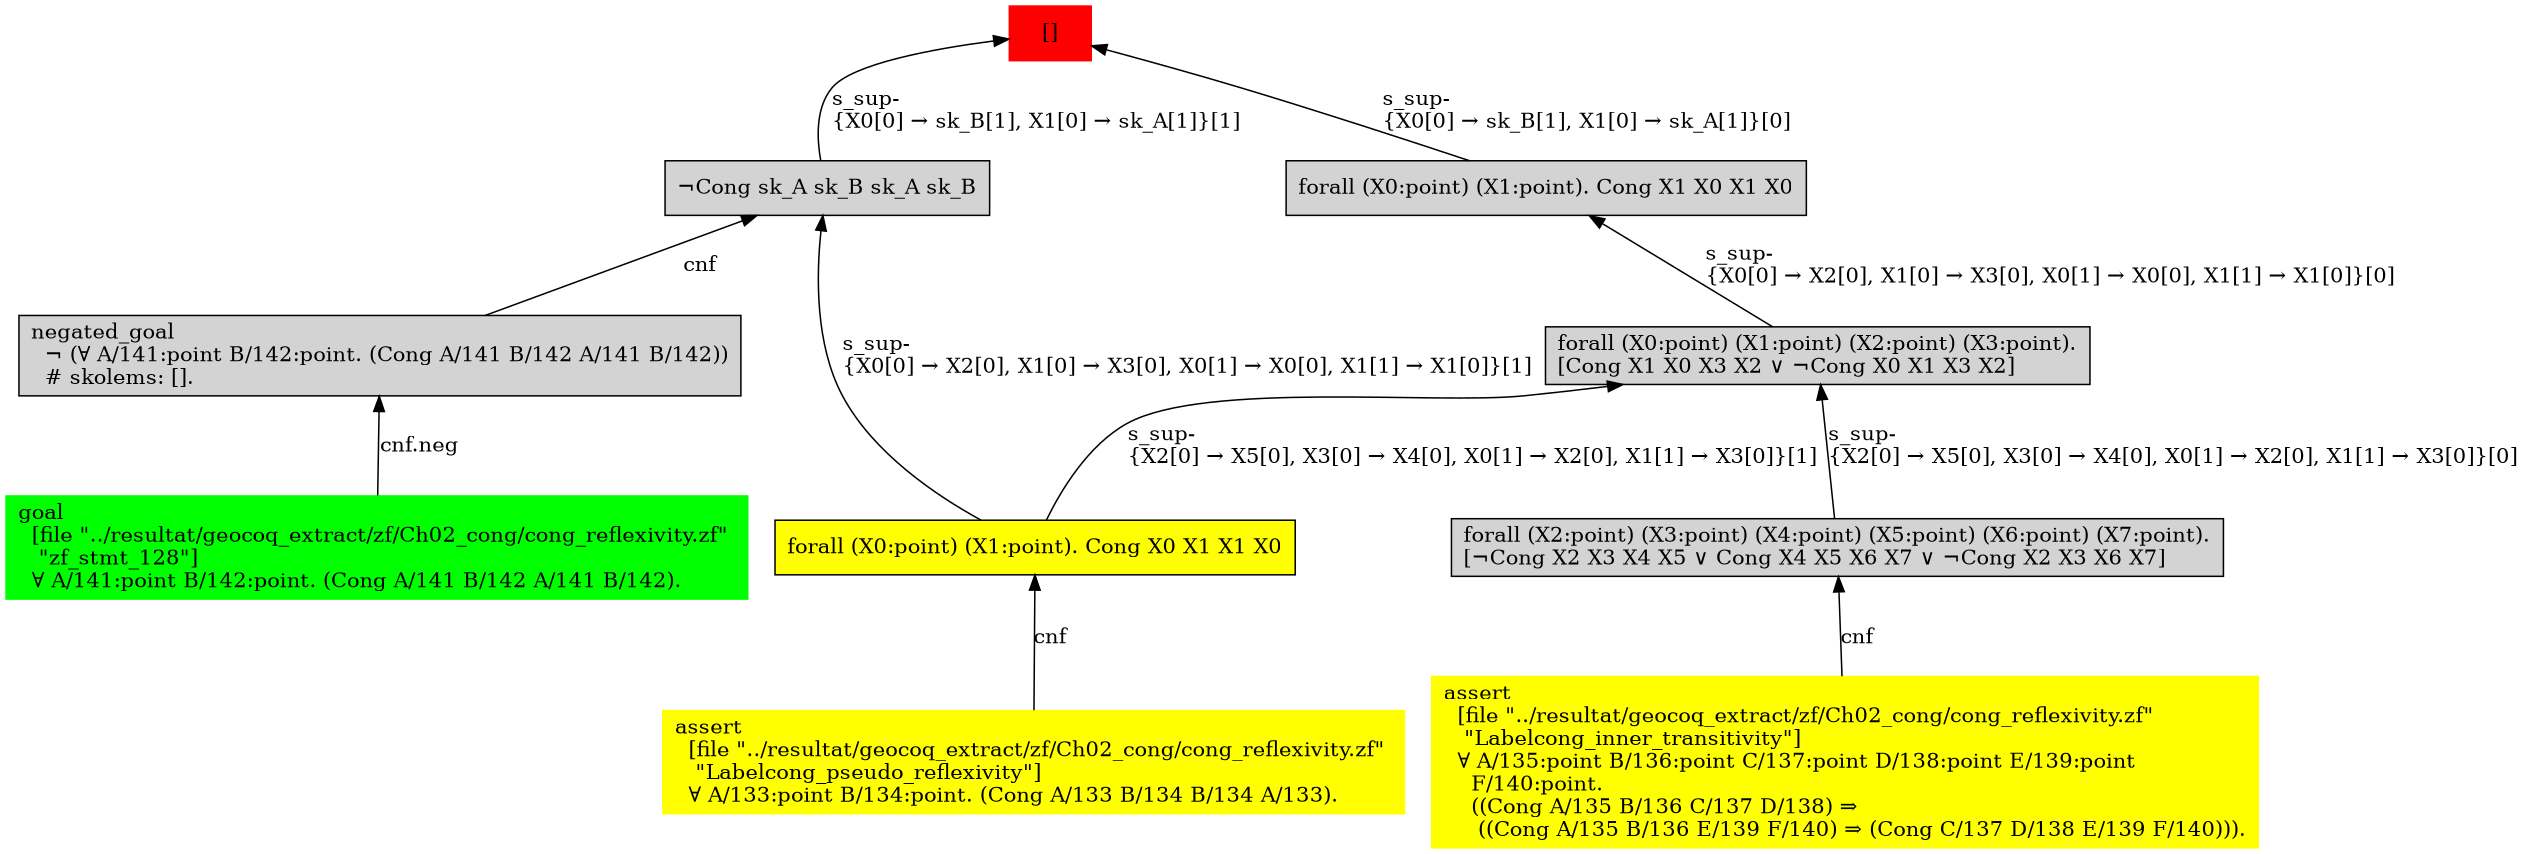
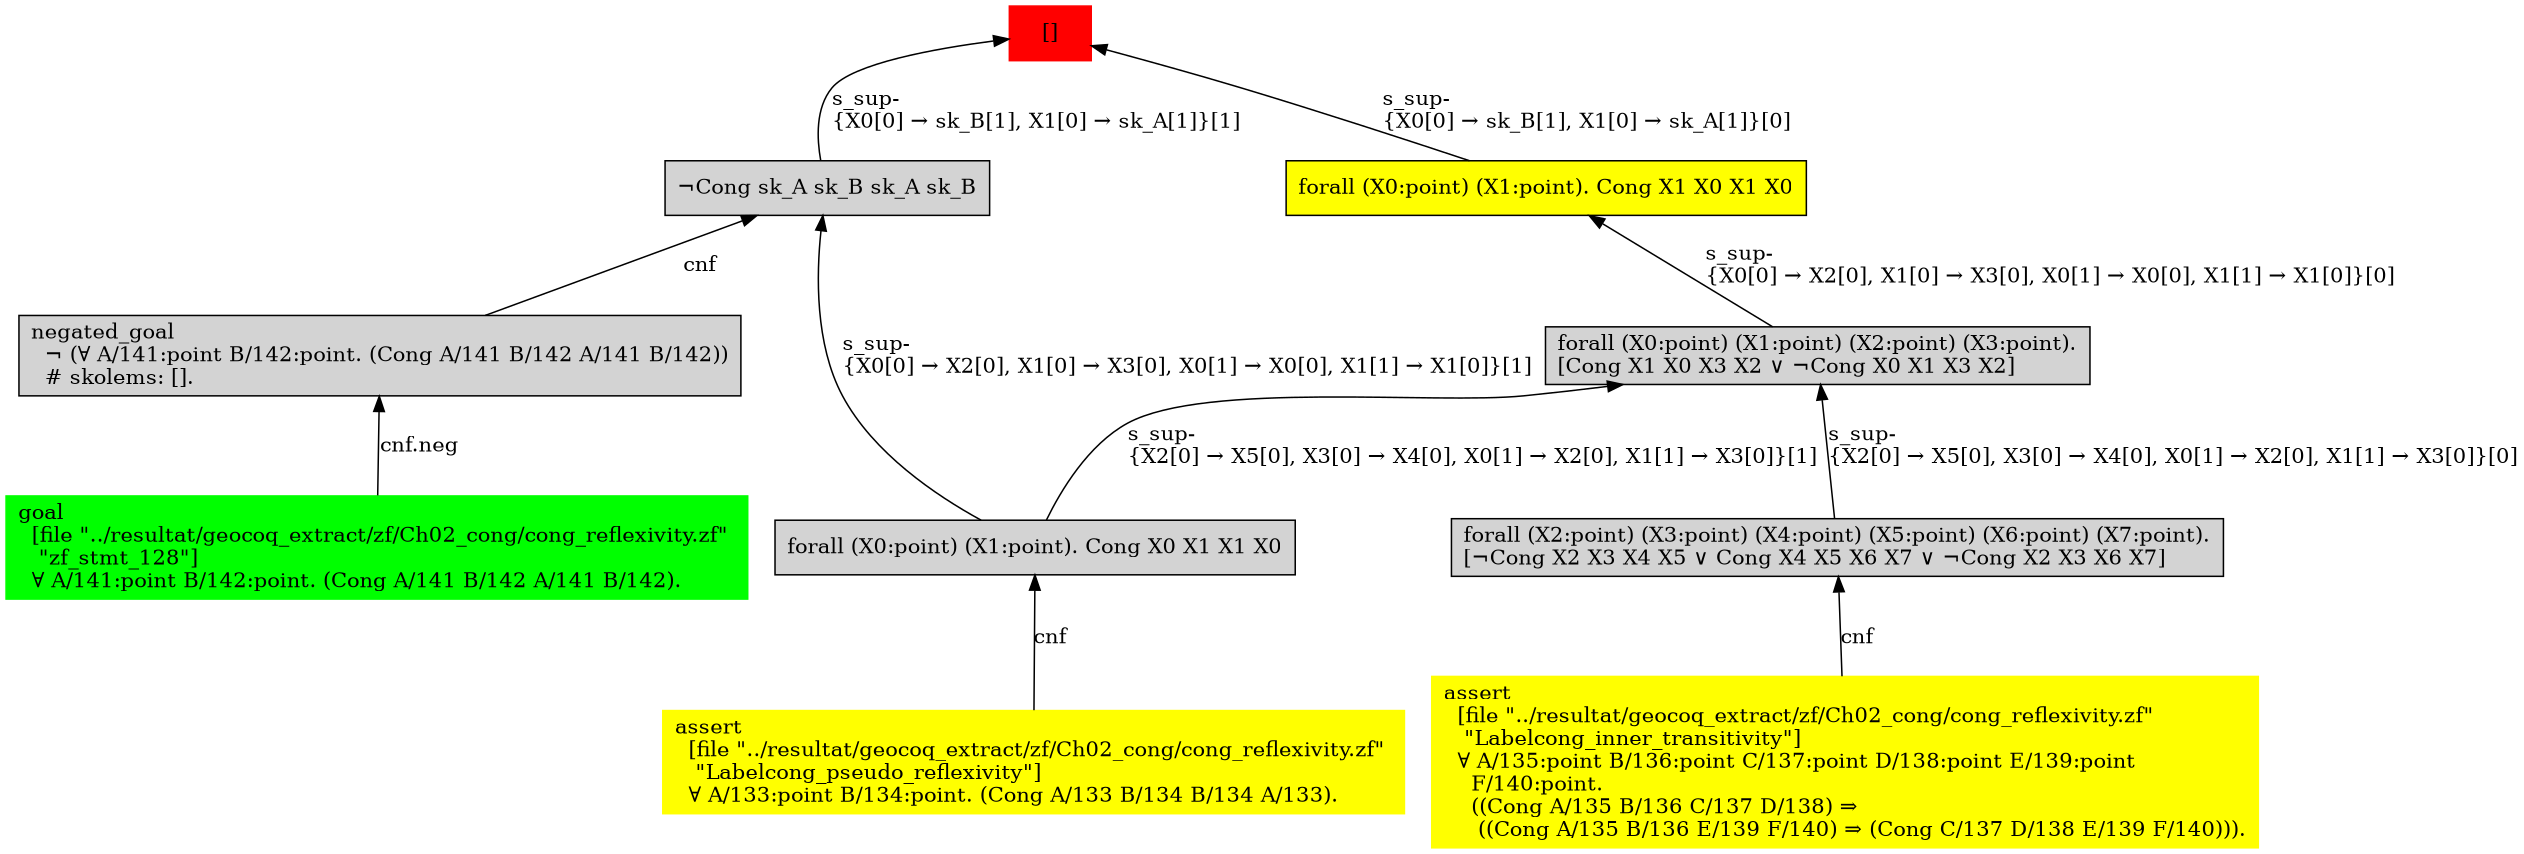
node "forall (X0:point) (X1:point). Cong X1 X0 X1 X0": fillcolor lightgrey -> yellow
node "forall (X0:point) (X1:point). Cong X0 X1 X1 X0": fillcolor yellow -> lightgrey
